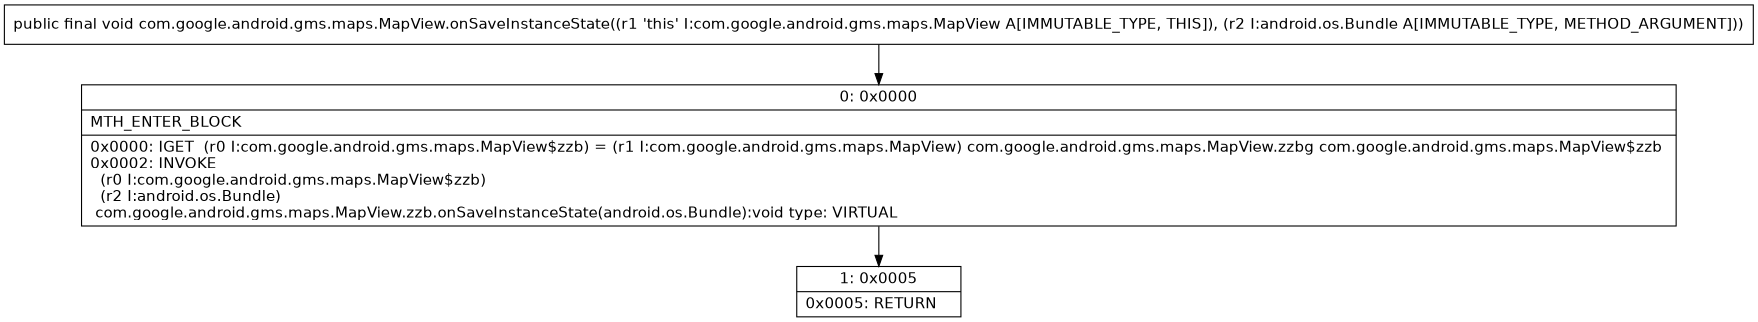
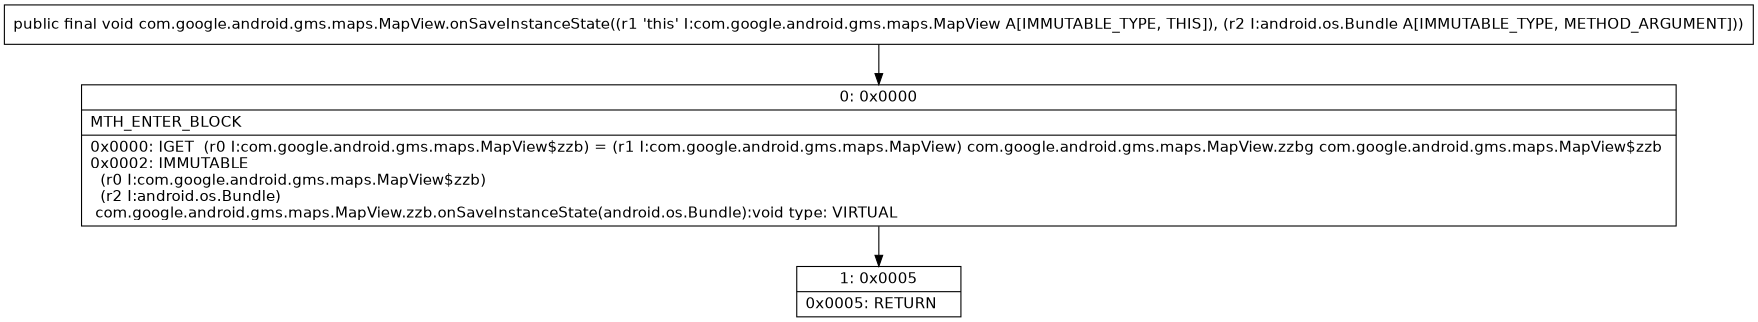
node "0: 0x0000": text "0x0002: INVOKE" -> "0x0002: IMMUTABLE"
